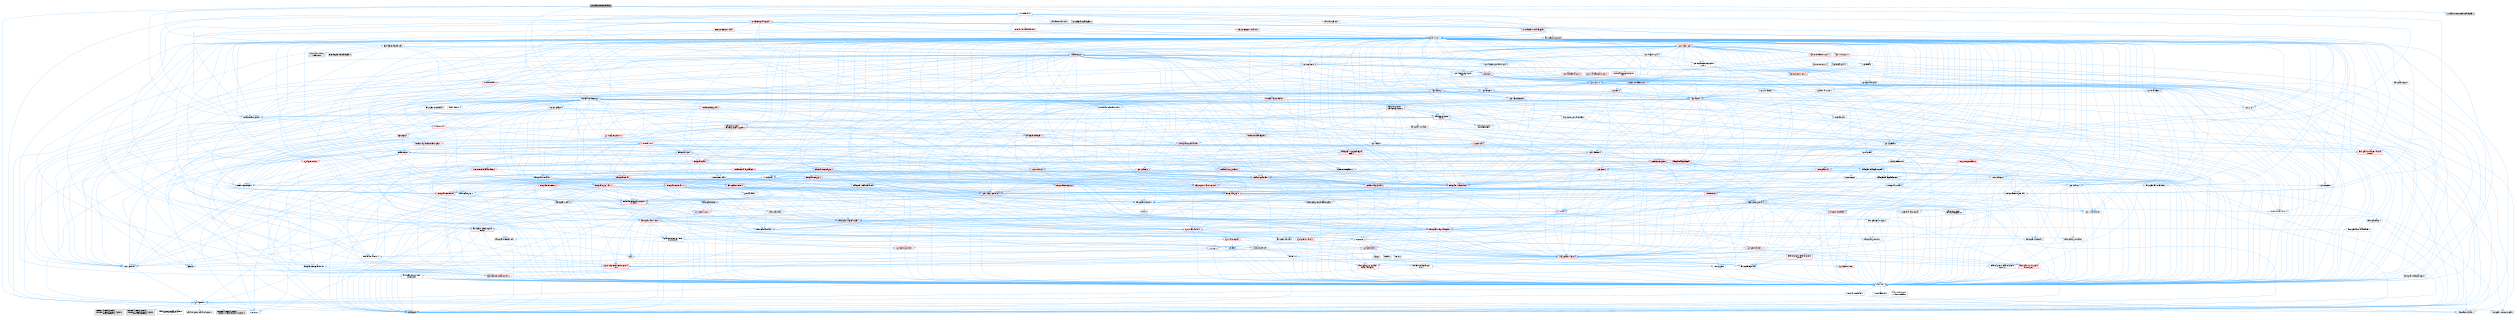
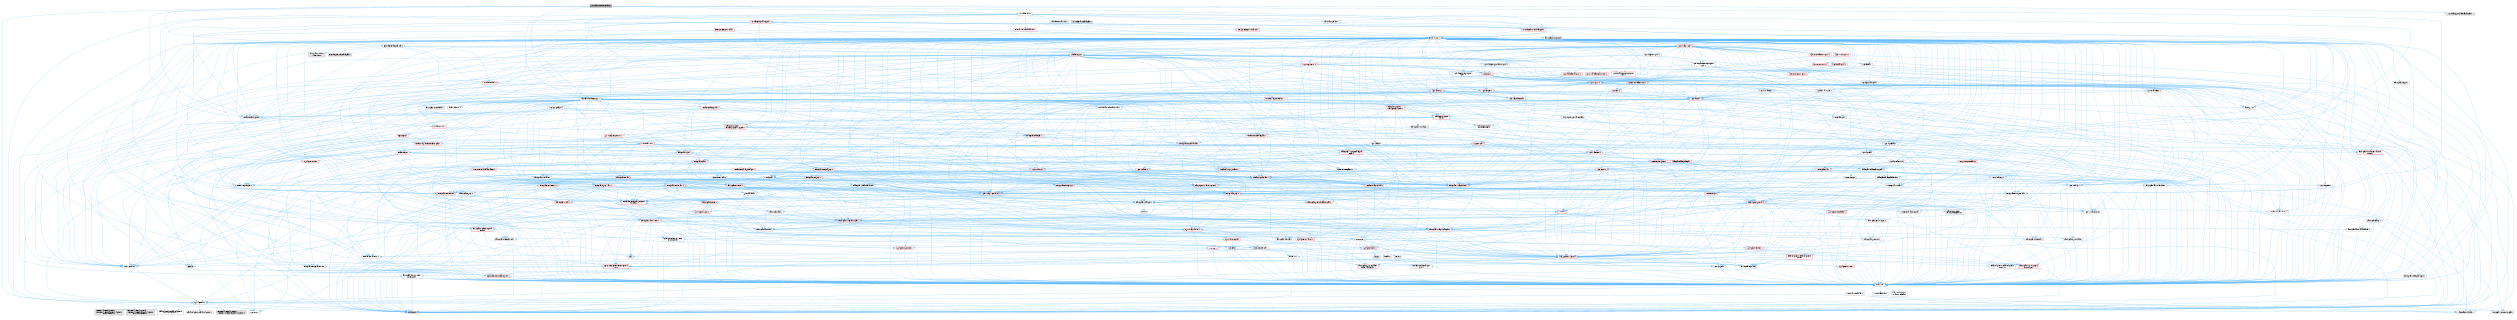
node "K2Node_InputTouchEvent.generated.h": label "K2Node_InputTouchEvent.generated.h" -> "K2Node_IsArithmetic.generated.h"
node "Math/Axis.h": label "Math/Axis.h" -> "Vector/Axis.h"
